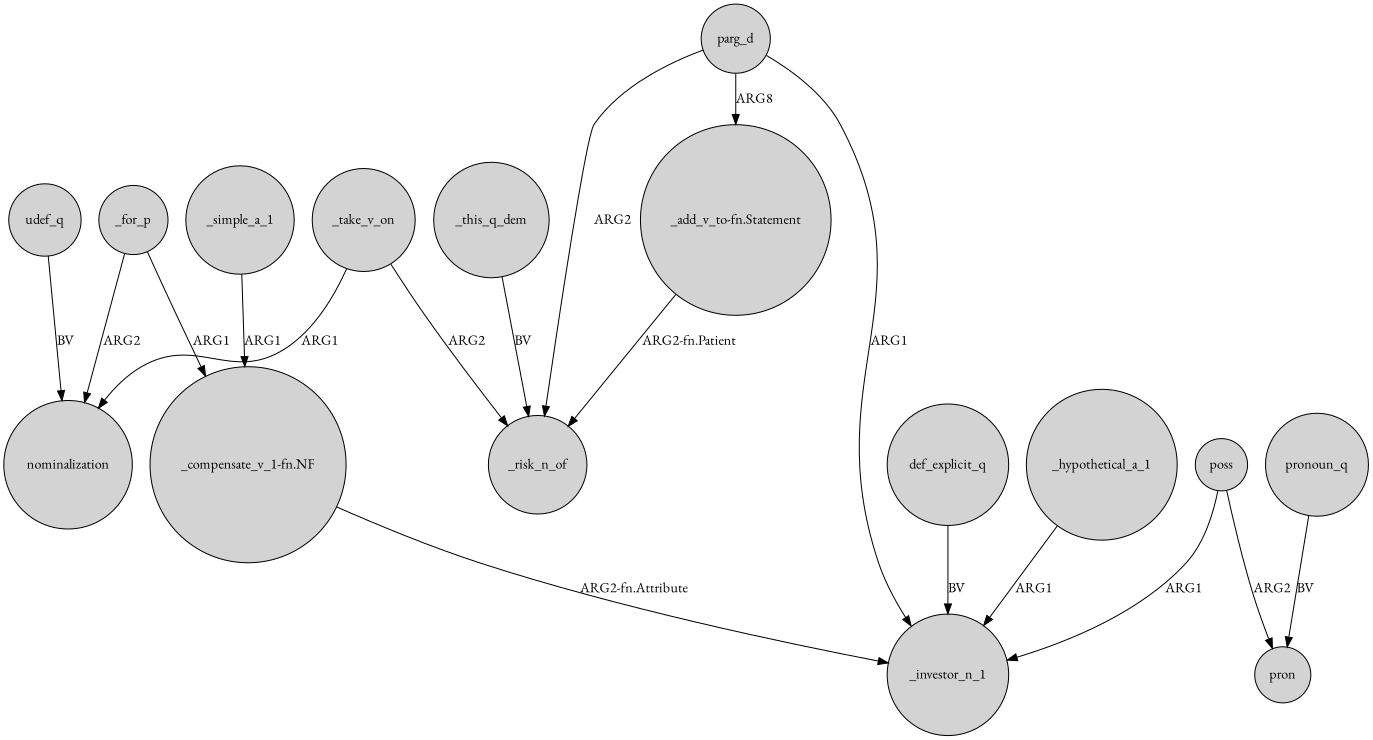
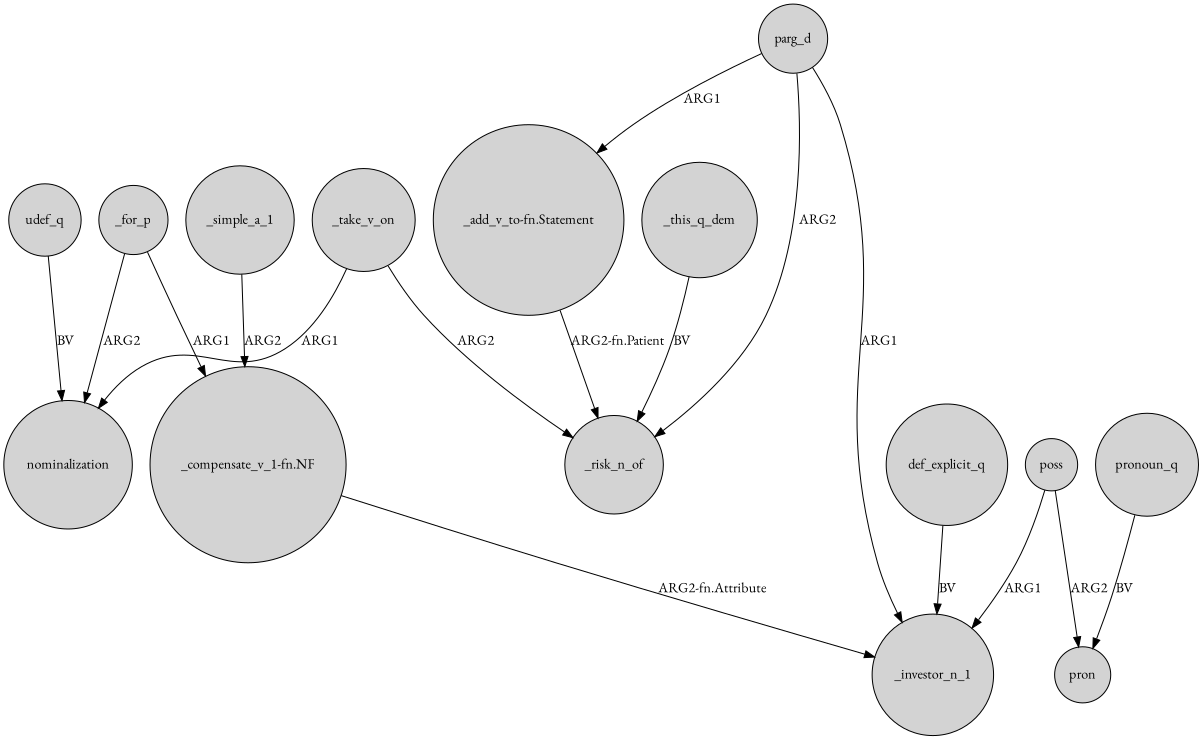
edge "parg_d" -> "_add_v_to-fn.Statement": label "ARG8" -> "ARG1"
edge "_simple_a_1" -> "_compensate_v_1-fn.NF": label "ARG1" -> "ARG2"
node "_hypothetical_a_1": removed
